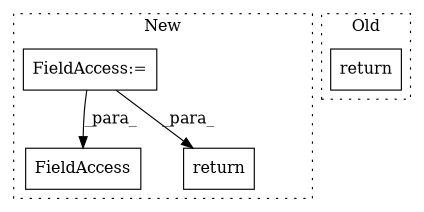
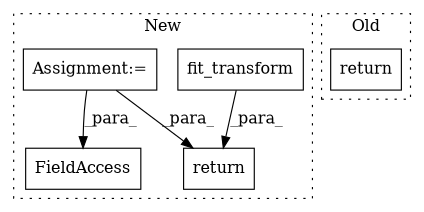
node "FieldAccess:=": label "FieldAccess:=" -> "Assignment:="
node "fit_transform": added
